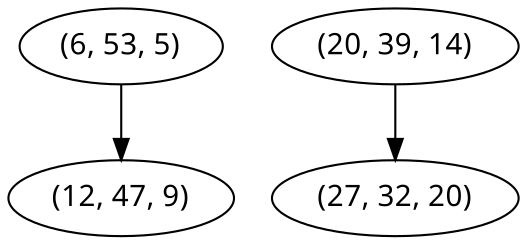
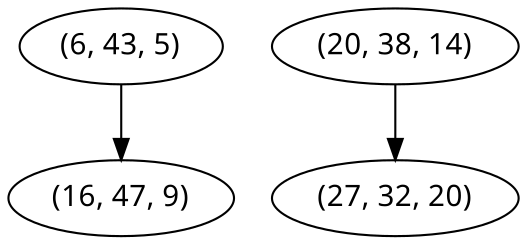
node "(6, 53, 5)": label "(6, 53, 5)" -> "(6, 43, 5)"
node "(20, 39, 14)": label "(20, 39, 14)" -> "(20, 38, 14)"
node "(12, 47, 9)": label "(12, 47, 9)" -> "(16, 47, 9)"
